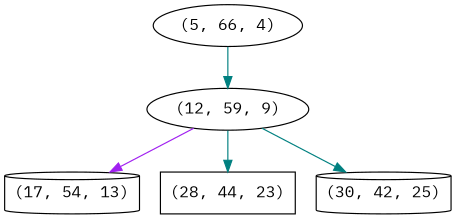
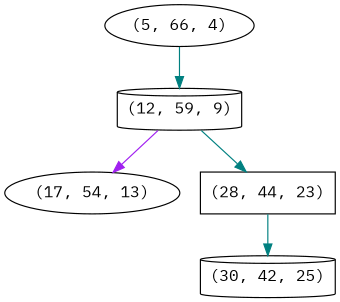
node "(12, 59, 9)": shape ellipse -> cylinder
edge "(12, 59, 9)" -> "(30, 42, 25)": now "(28, 44, 23)" -> "(30, 42, 25)"
node "(17, 54, 13)": shape cylinder -> ellipse
